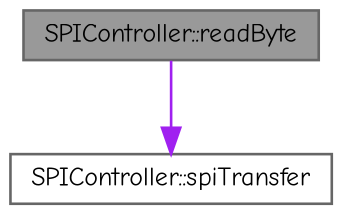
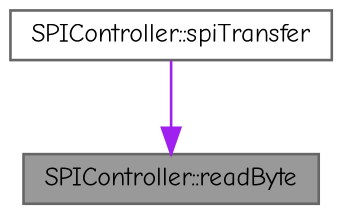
edge "SPIController::readByte" -> "SPIController::spiTransfer": reversed
